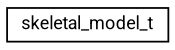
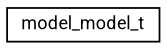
node "skeletal_model_t": label "skeletal_model_t" -> "model_model_t"
